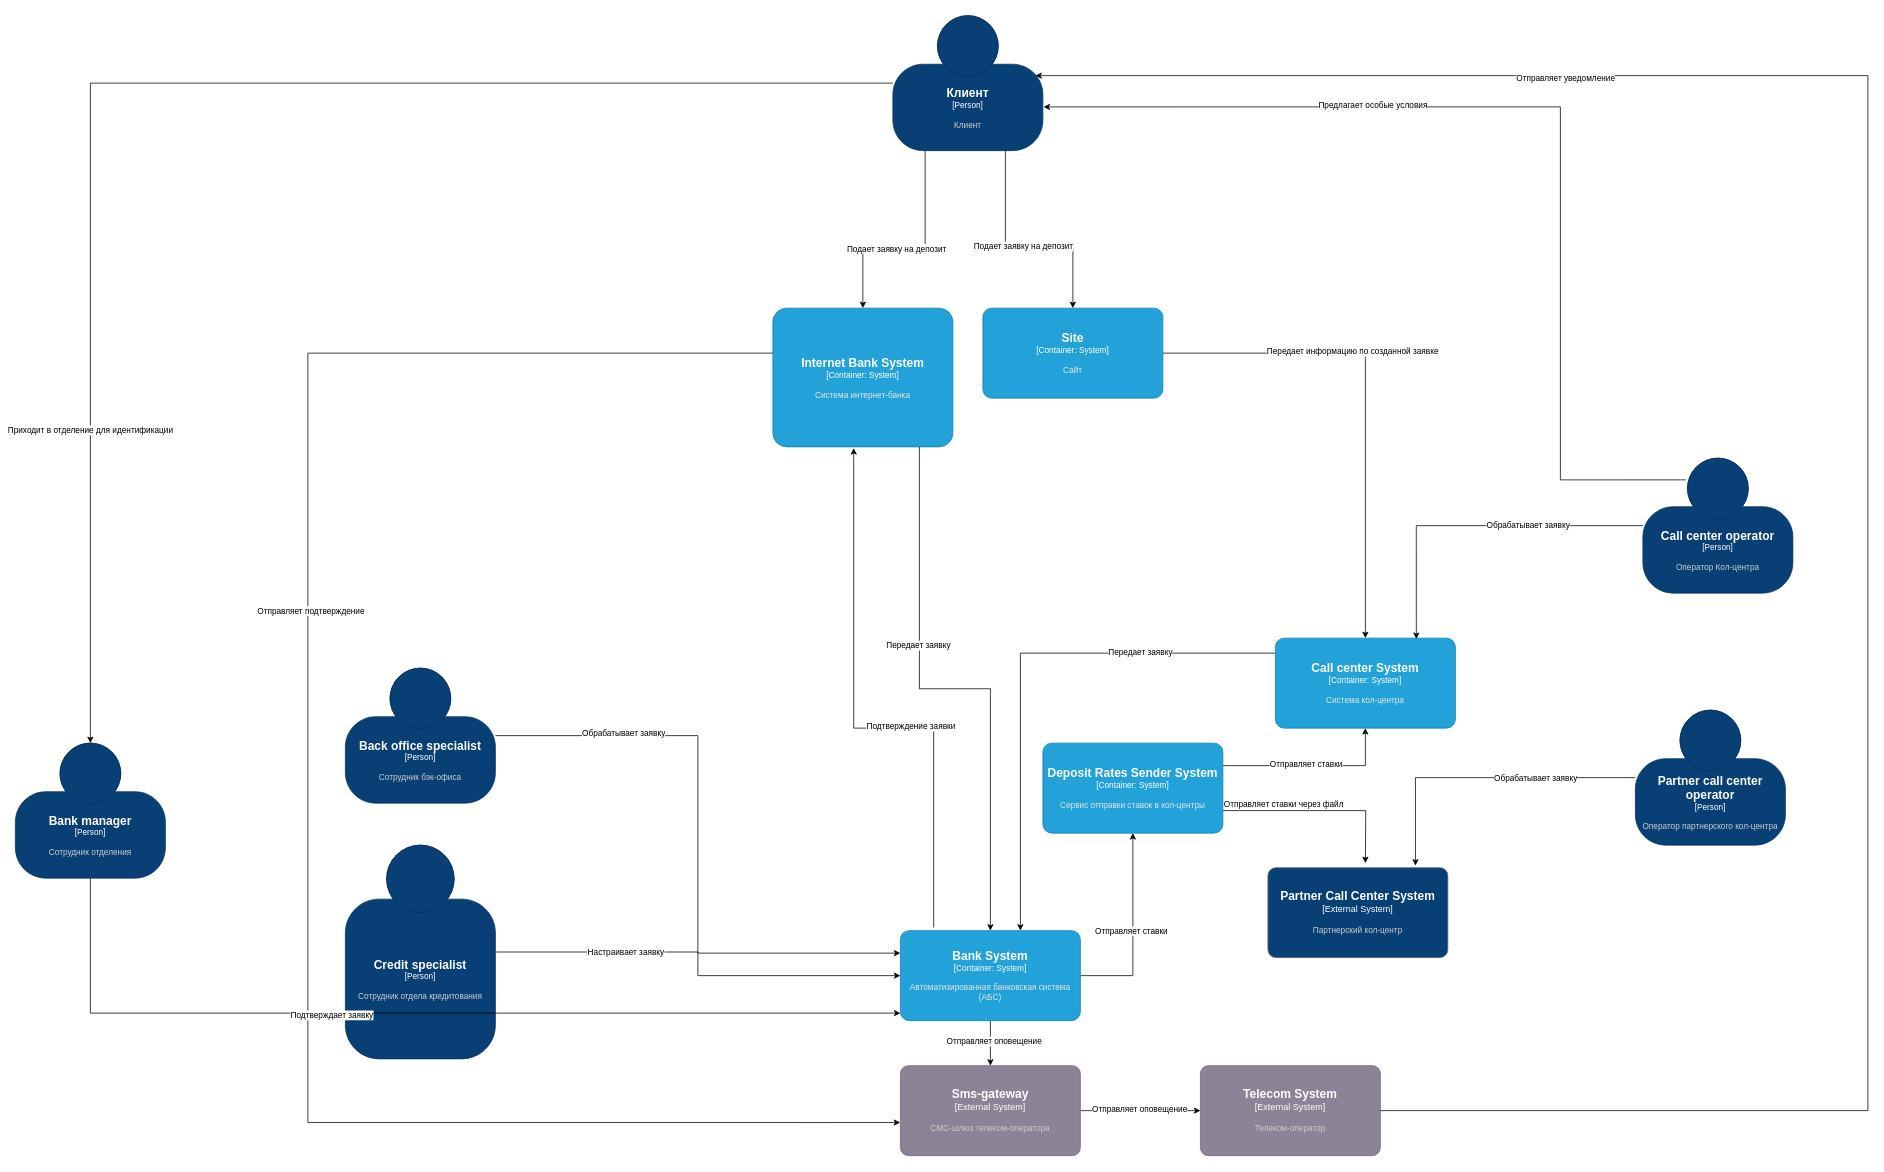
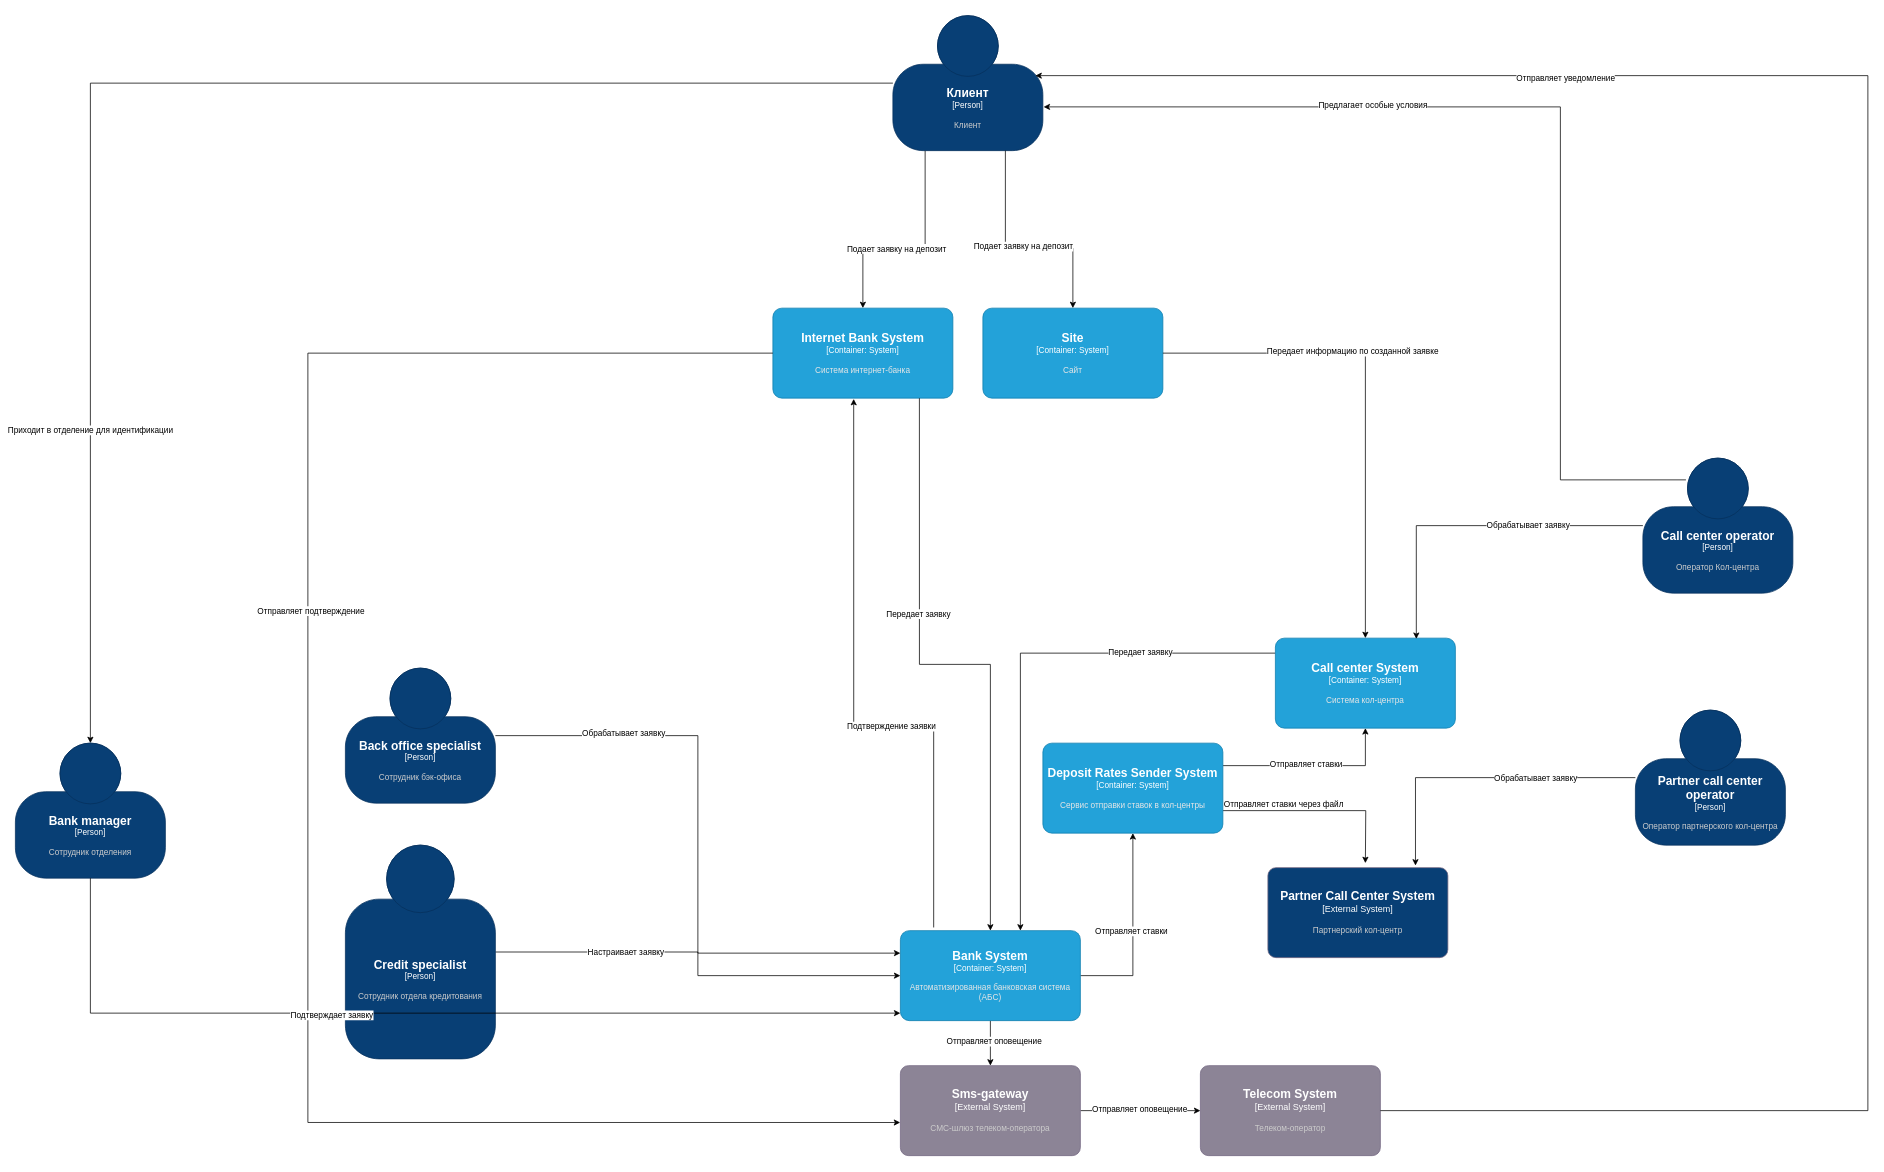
node "Internet Bank System [Container: System] Система интернет-банка": size 180x139 -> 180x90
